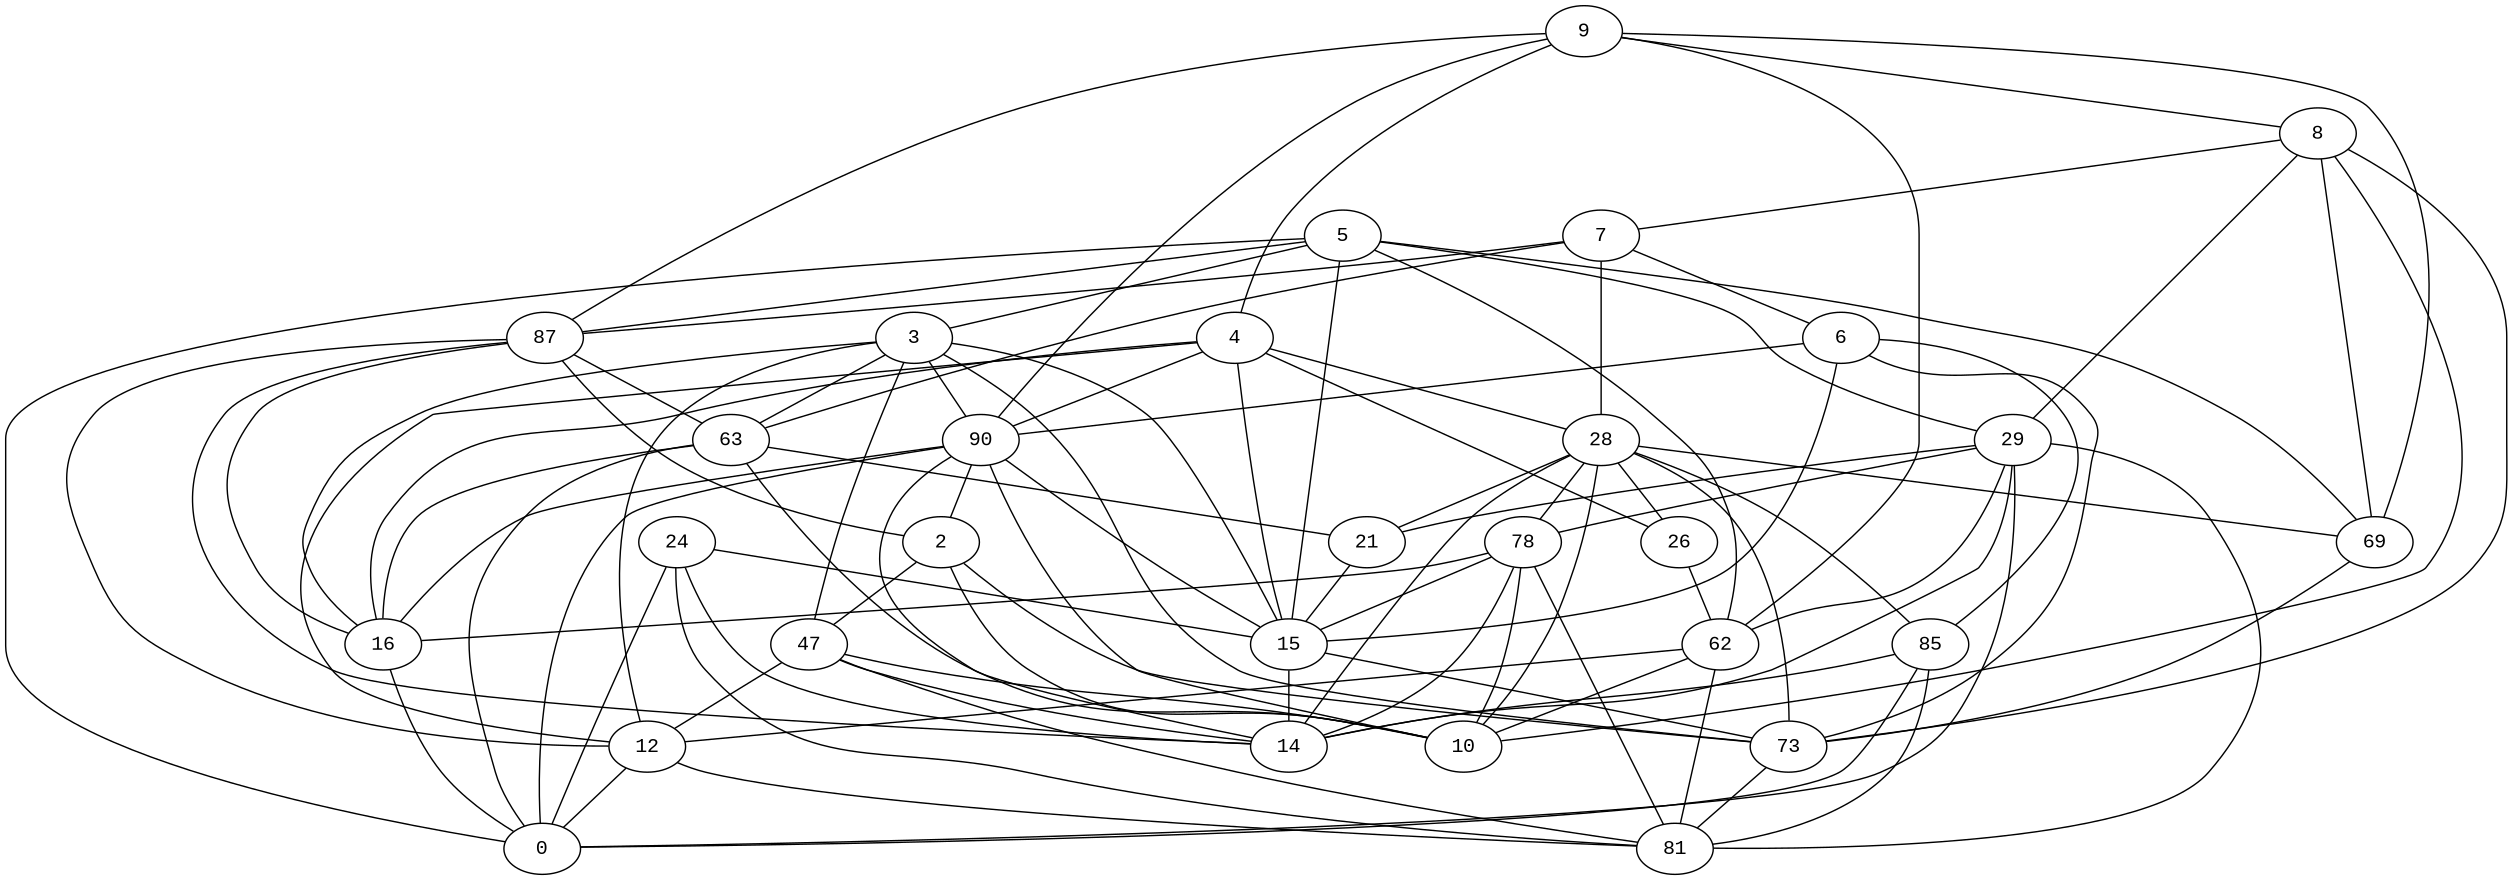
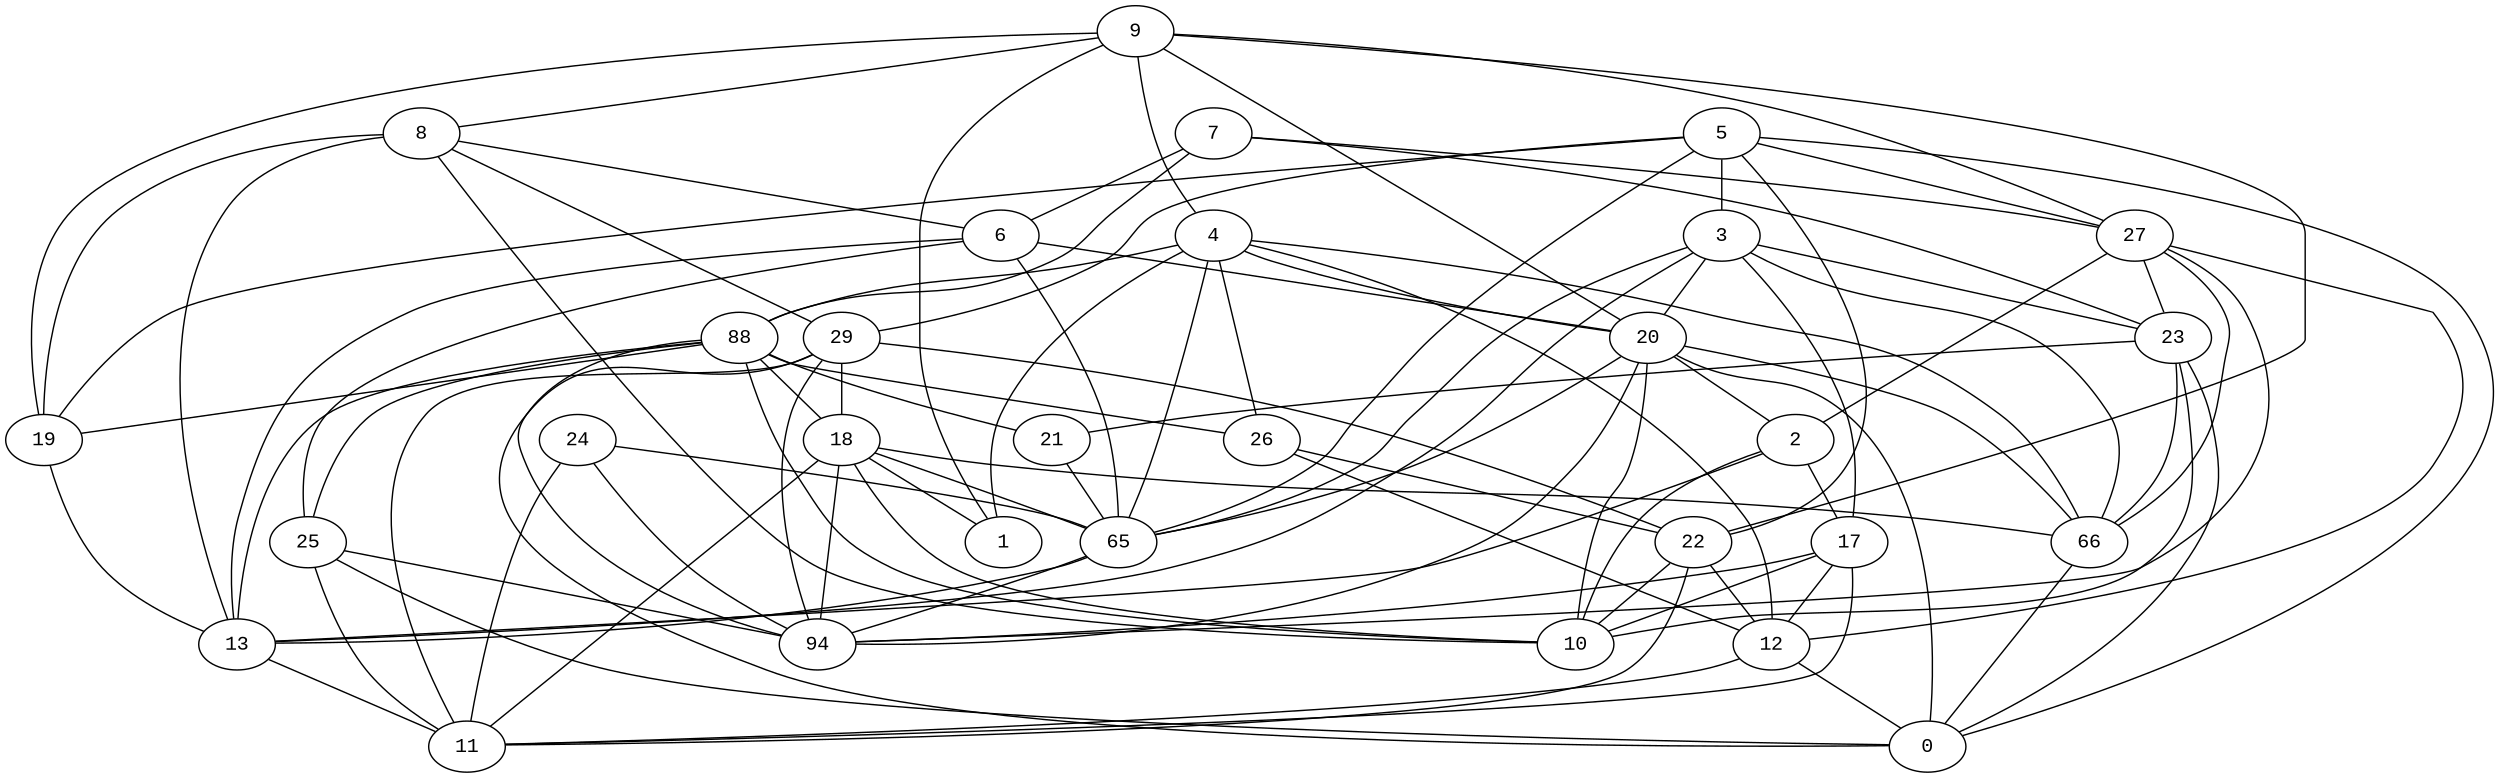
edge "8" -- "7": now "8" -- "6"
node "87": label "87" -> "27"
node "63": label "63" -> "23"
node "90": label "90" -> "20"
node "28": label "28" -> "88"
edge "3" -- "12": now "26" -- "12"
edge "29" -- "21": removed
node "1": added
node "78": label "78" -> "18"
node "69": label "69" -> "19"
node "16": label "16" -> "66"
node "47": label "47" -> "17"
node "15": label "15" -> "65"
node "62": label "62" -> "22"
node "85": label "85" -> "25"
edge "24" -- "0": removed
node "14": label "14" -> "94"
node "73": label "73" -> "13"
node "81": label "81" -> "11"
